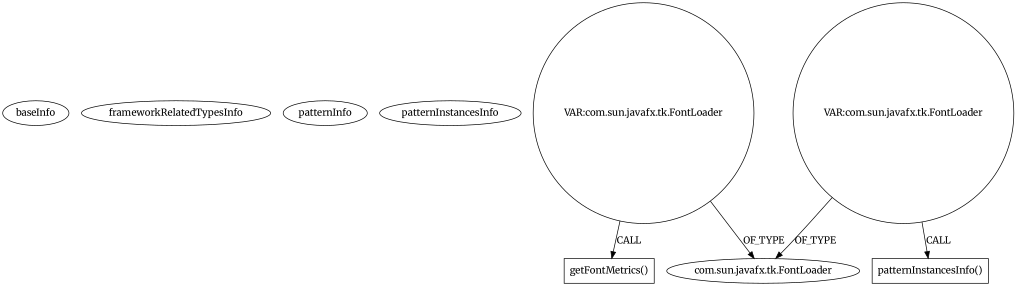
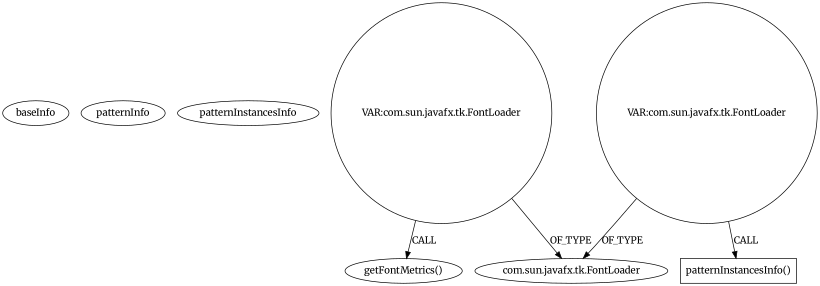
node "frameworkRelatedTypesInfo": removed
node "getFontMetrics()": shape box -> ellipse
